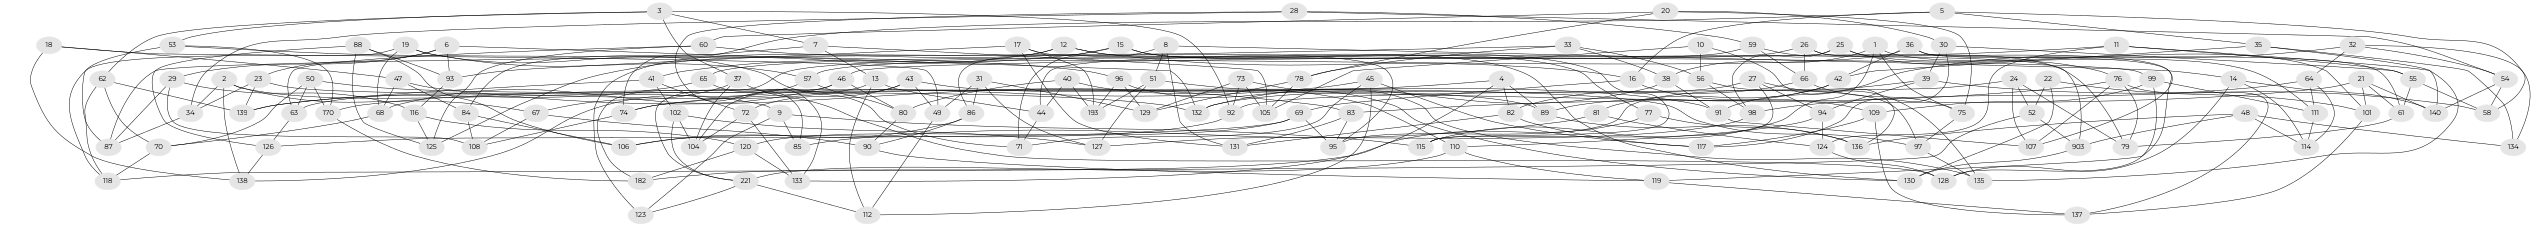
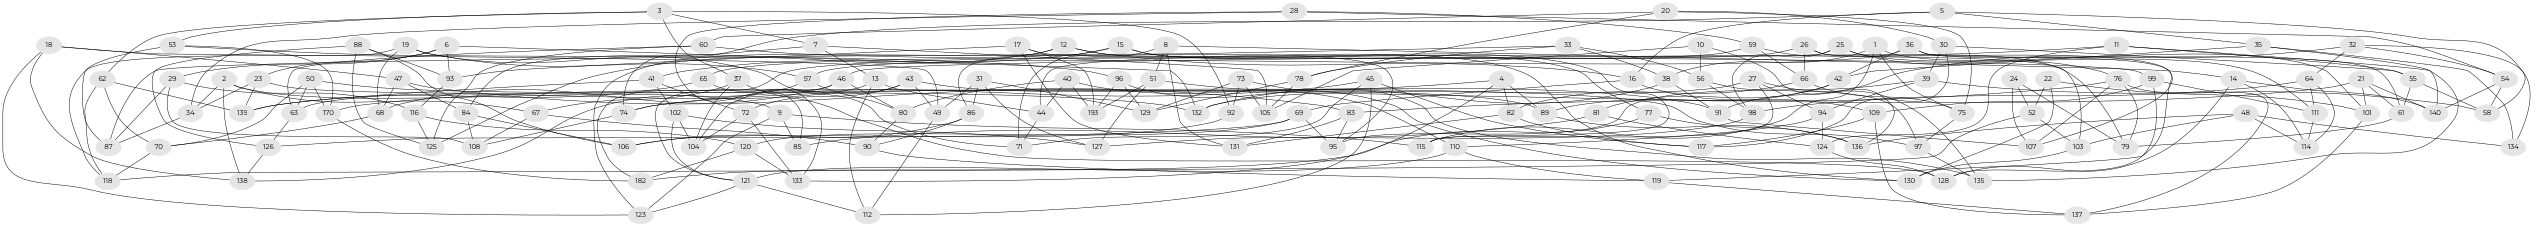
edge "24" -- "92": removed
node "903": label "903" -> "103"
node "221": label "221" -> "121"
edge "18" -- "123": added
